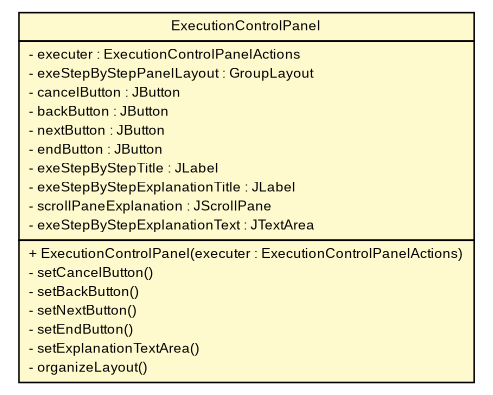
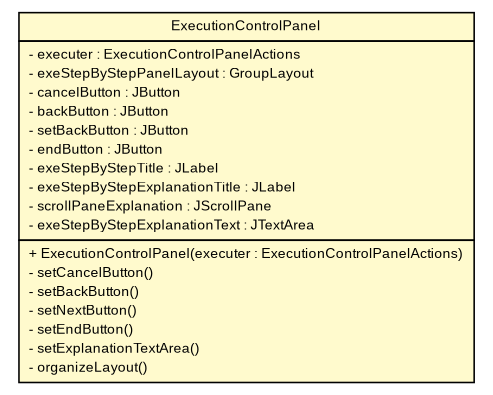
node "ExecutionControlPanel": text "- nextButton : JButton" -> "- setBackButton : JButton"
